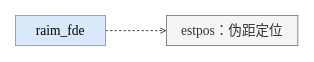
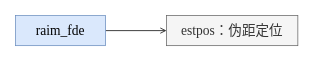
edge "raim_fde" -> "estpos：伪距定位": style dashed -> solid
